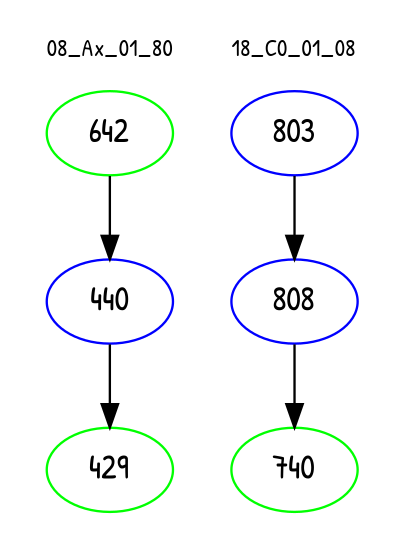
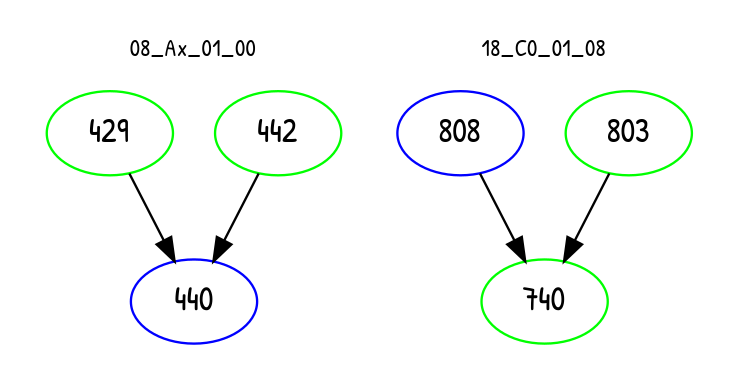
cluster "08_Ax_01_80": label "08_Ax_01_80" -> "08_Ax_01_00"
node "642": label "642" -> "442"
node "803": color blue -> green
edge "803" -> "808": now "803" -> "740"
edge "440" -> "429": reversed
